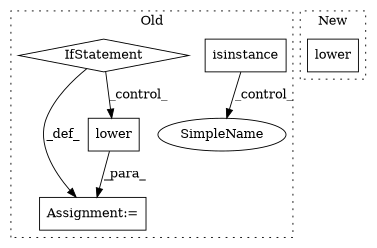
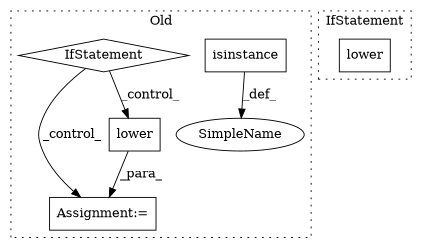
cluster "New": label "New" -> "IfStatement"
edge "isinstance" -> "SimpleName": label "_control_" -> "_def_"
edge "IfStatement" -> "Assignment:=": label "_def_" -> "_control_"
